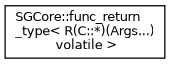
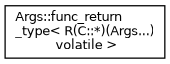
node "SGCore::func_return _type< R(C::*)(Args...) volatile >": label "SGCore::func_return _type< R(C::*)(Args...) volatile >" -> "Args::func_return _type< R(C::*)(Args...) volatile >"
